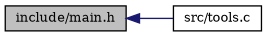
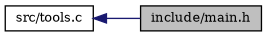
edge "src/tools.c" -> "include/main.h": reversed
